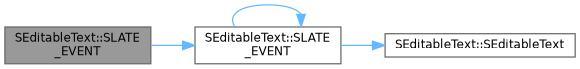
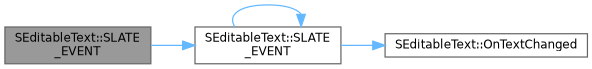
node "SEditableText::SEditableText": label "SEditableText::SEditableText" -> "SEditableText::OnTextChanged"
